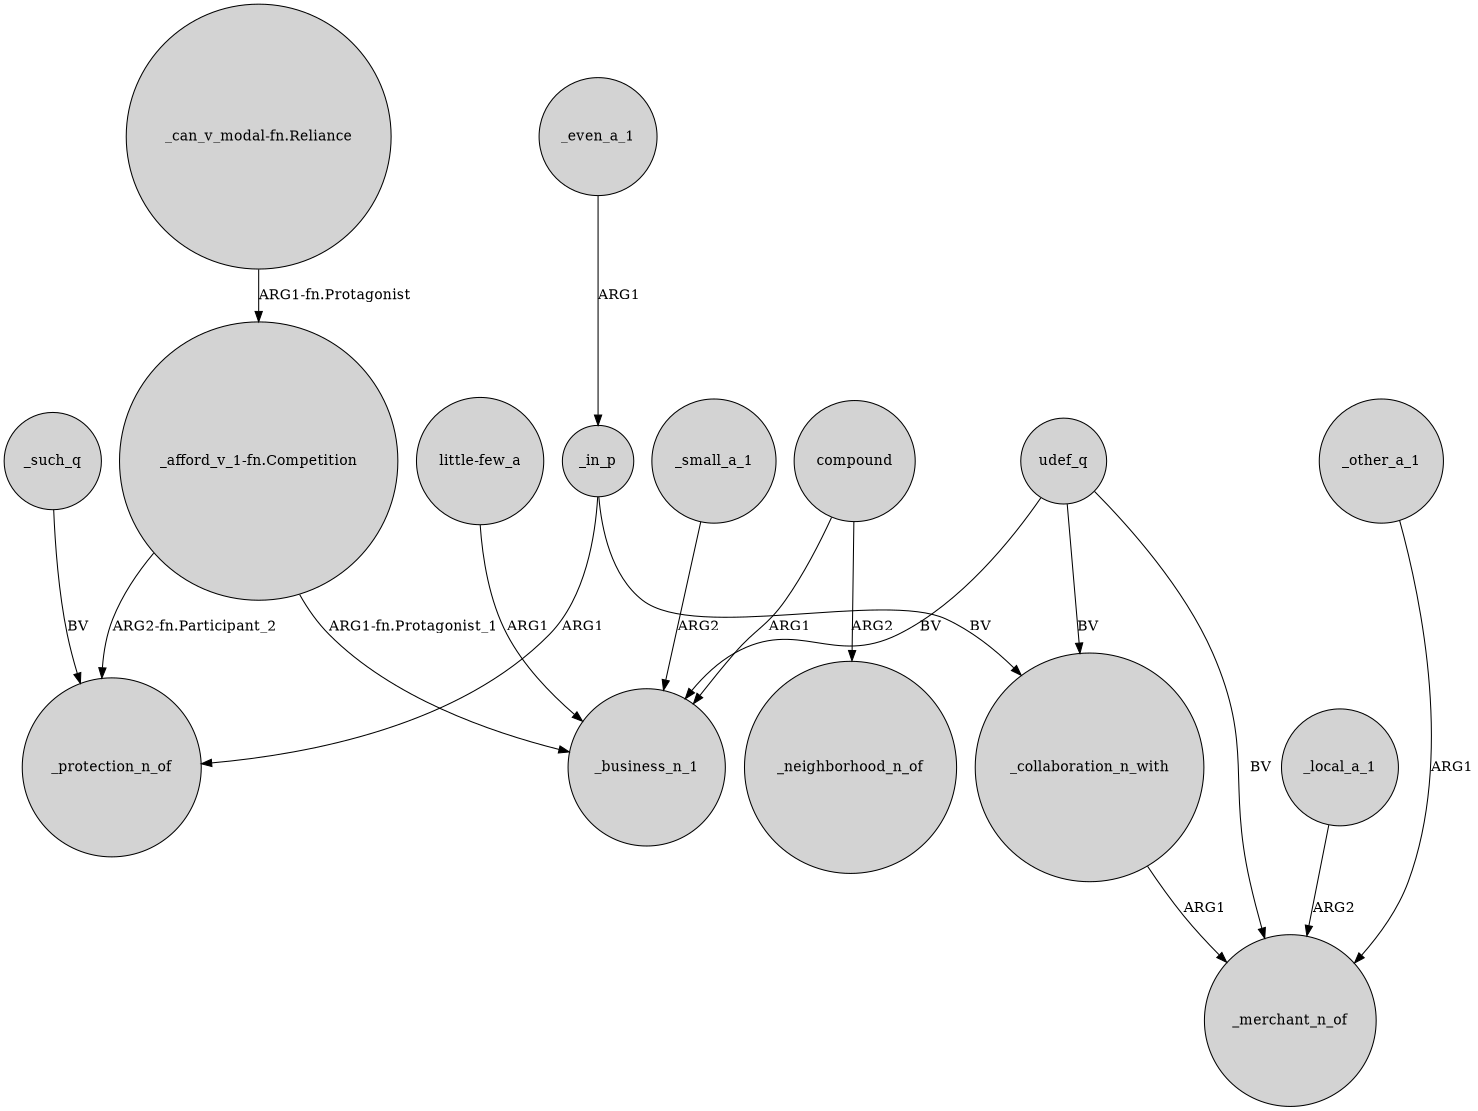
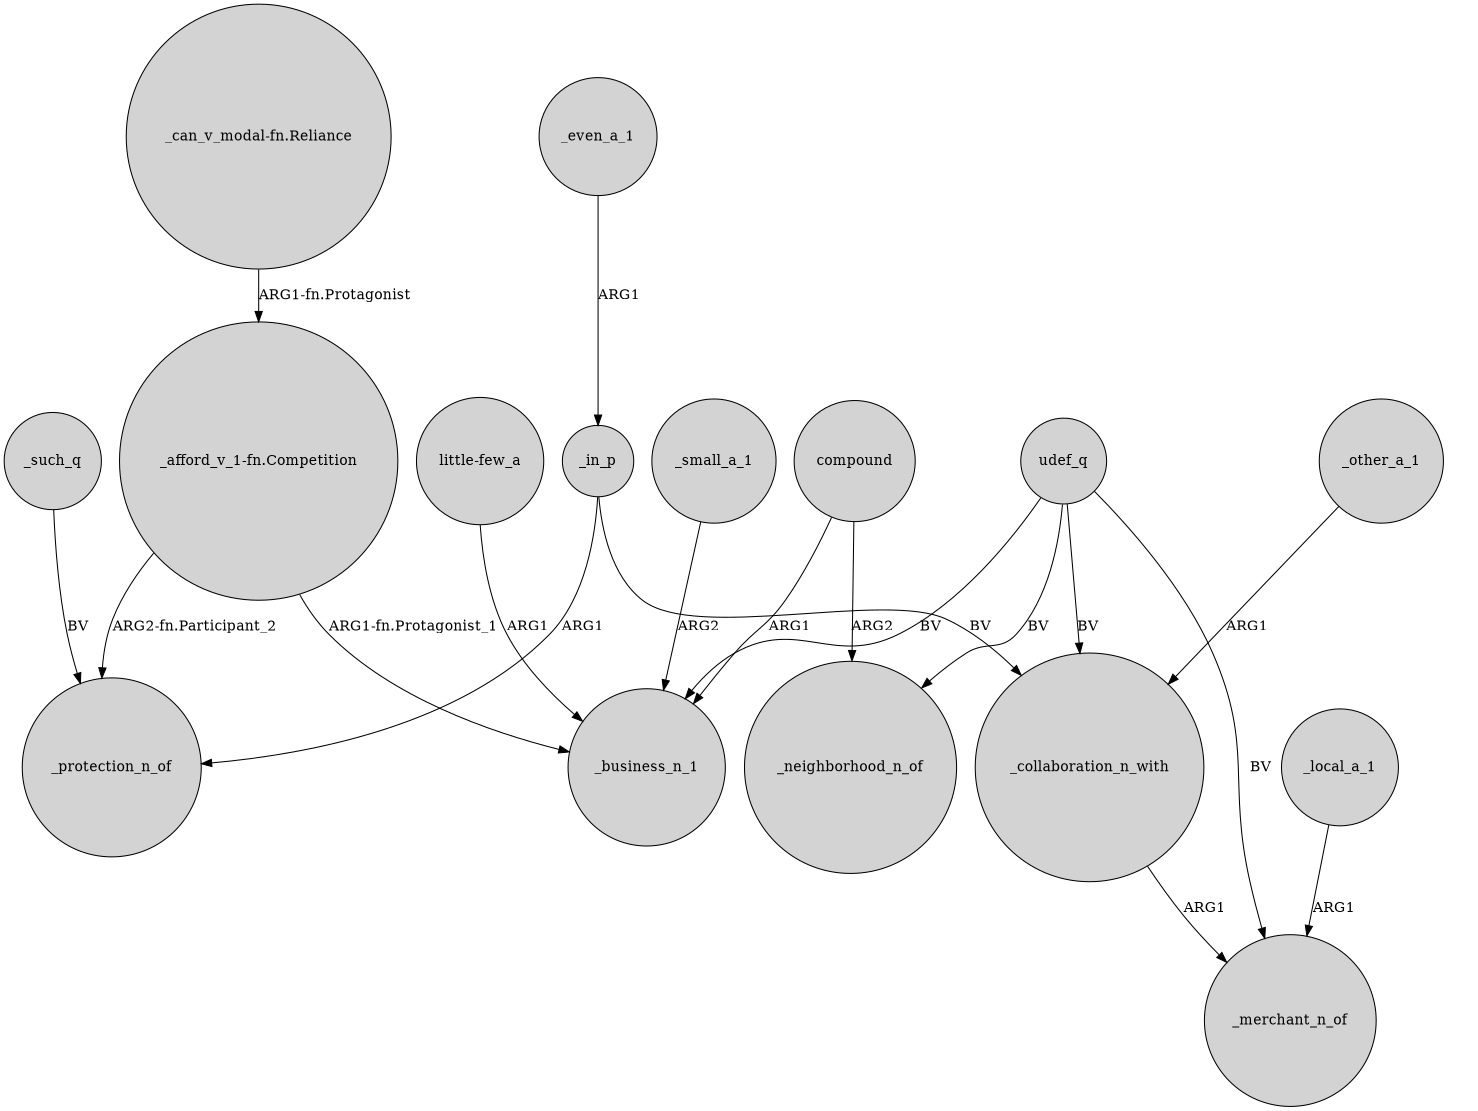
edge "udef_q" -> "_neighborhood_n_of": added, label "BV"
edge "_other_a_1" -> "_merchant_n_of": now "_other_a_1" -> "_collaboration_n_with"
edge "_local_a_1" -> "_merchant_n_of": label "ARG2" -> "ARG1"
